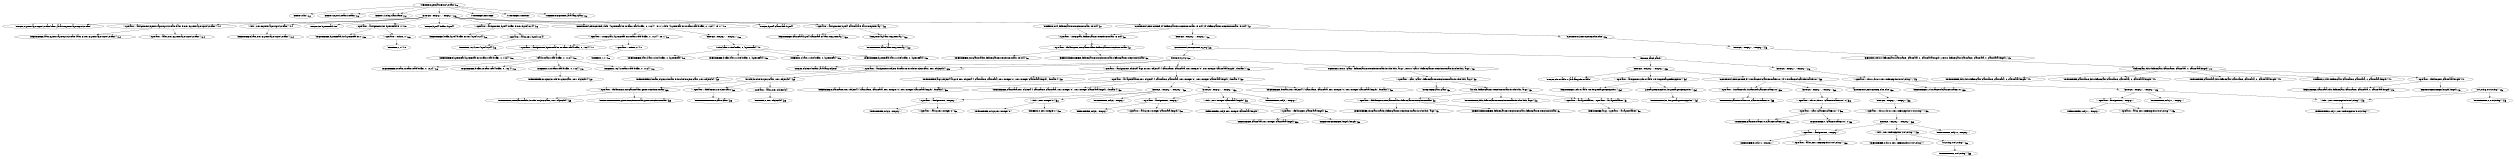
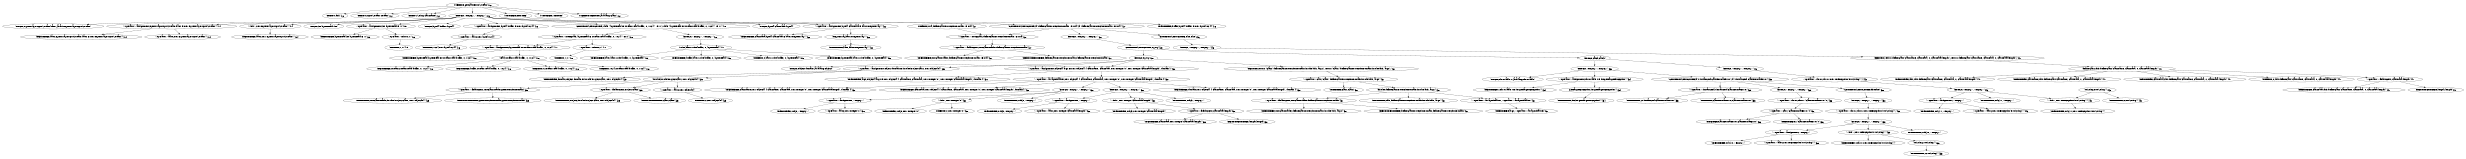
edge "(<operator>.assignment,byte[] buffer = new byte[1024])" -> "(IDENTIFIER,buffer,byte[] buffer = new byte[1024])": now "(MODIFIER,PRIVATE)" -> "(IDENTIFIER,buffer,byte[] buffer = new byte[1024])"
edge "(LITERAL,0,stream.read(buffer, 0, 1024))" -> "(IDENTIFIER,Project,invoke(Project.class, new Object[0]))": now "(<operator>.fieldAccess,Project.class)" -> "(IDENTIFIER,Project,invoke(Project.class, new Object[0]))"
edge "(<operator>.throw,throw new IOException(e.toString());)" -> "(IDENTIFIER,t,t instanceof ClassFormatError)": now "(<operator>.instanceOf,t instanceof ClassFormatError)" -> "(IDENTIFIER,t,t instanceof ClassFormatError)"
